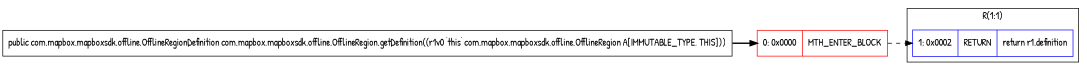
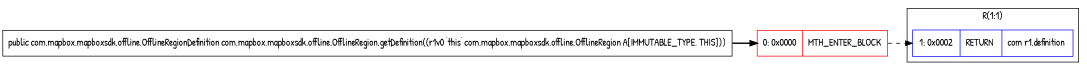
node "1: 0x0002": text "return r1.definition" -> "com r1.definition"
